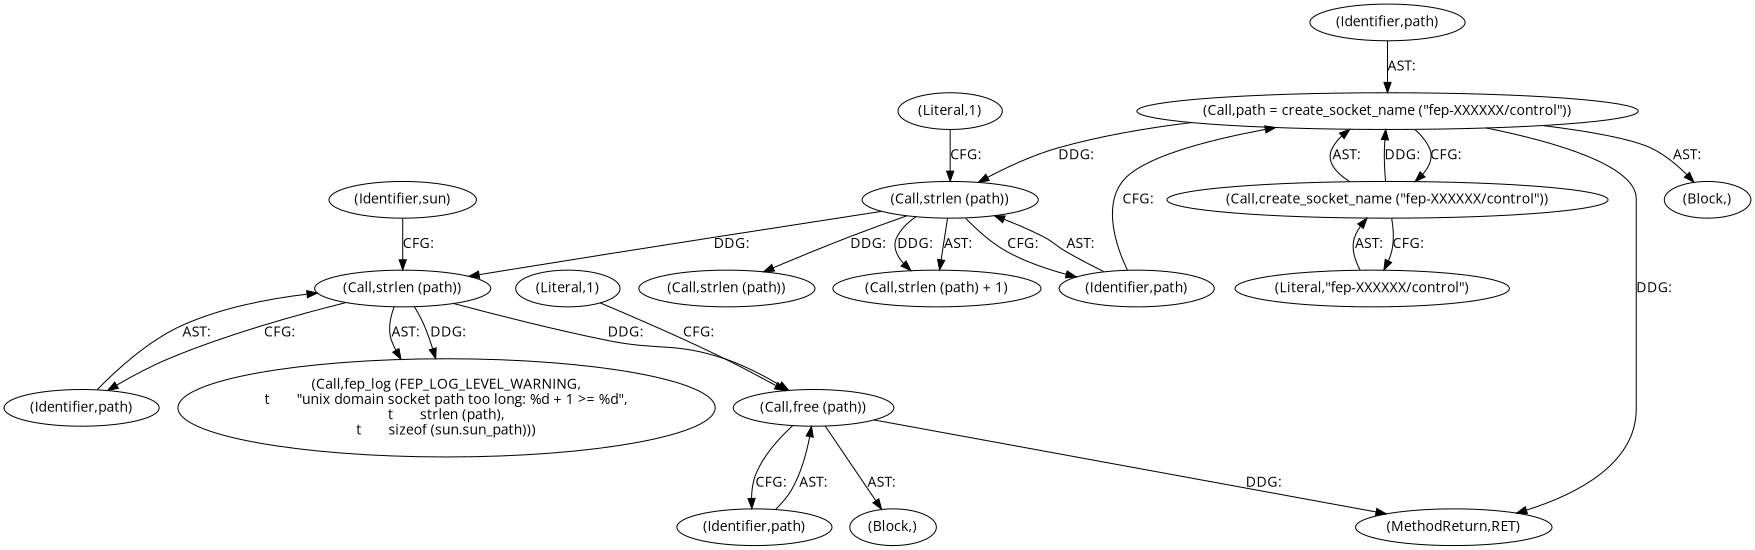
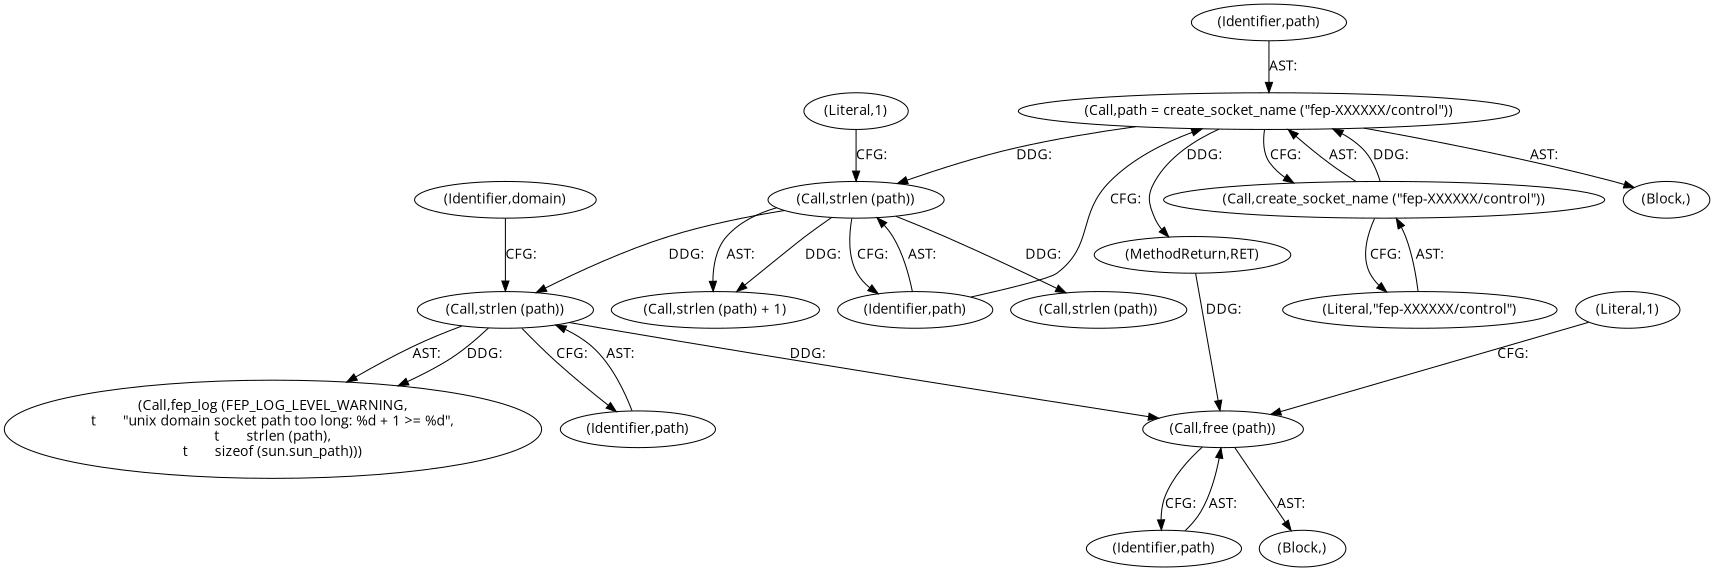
node "(Identifier,sun)": label "(Identifier,sun)" -> "(Identifier,domain)"
edge "(Call,free (path))" -> "(MethodReturn,RET)": reversed
